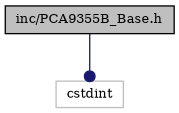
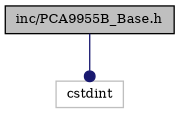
node "inc/PCA9355B_Base.h": label "inc/PCA9355B_Base.h" -> "inc/PCA9955B_Base.h"
